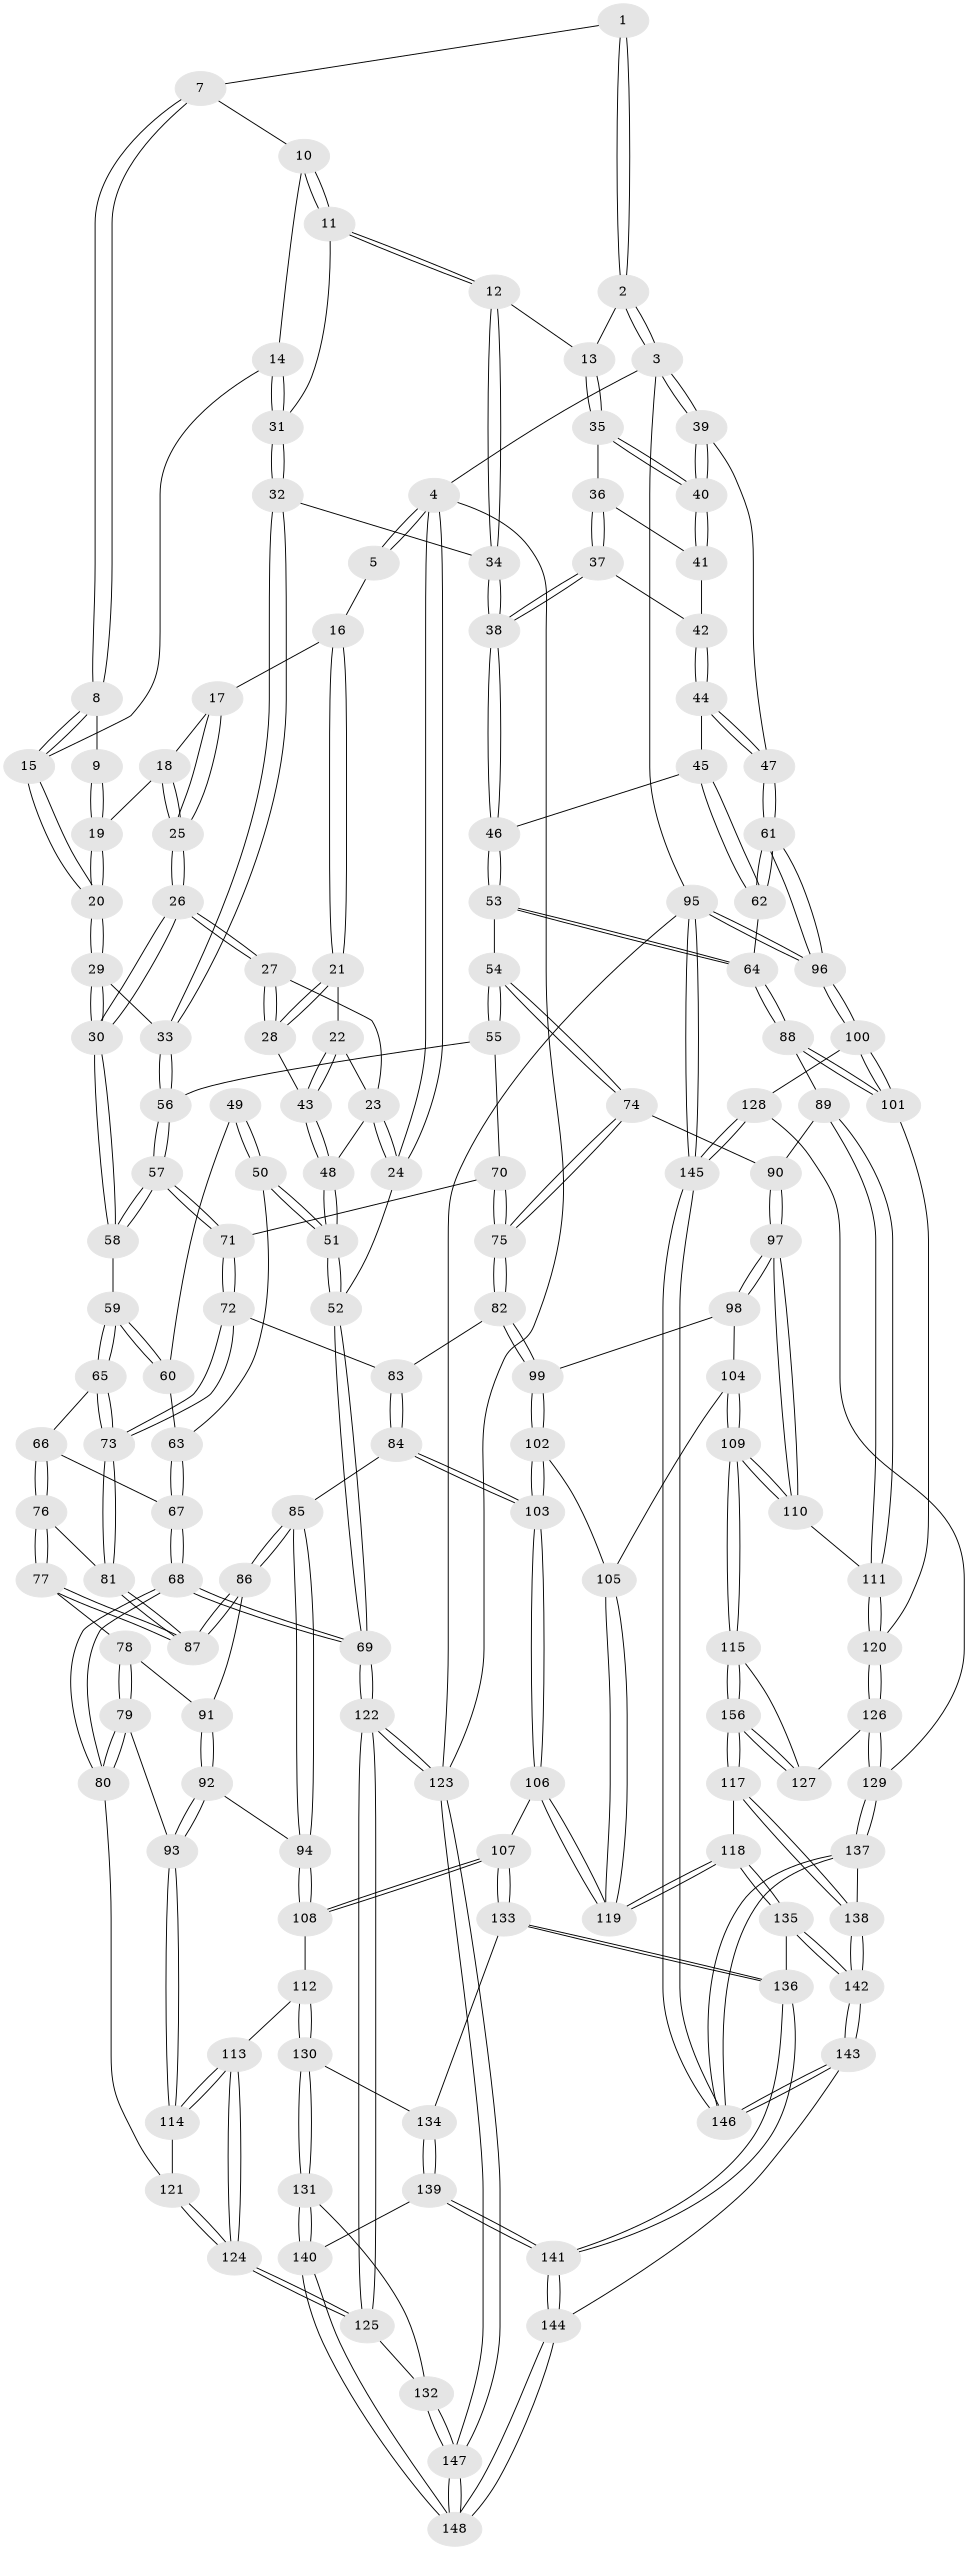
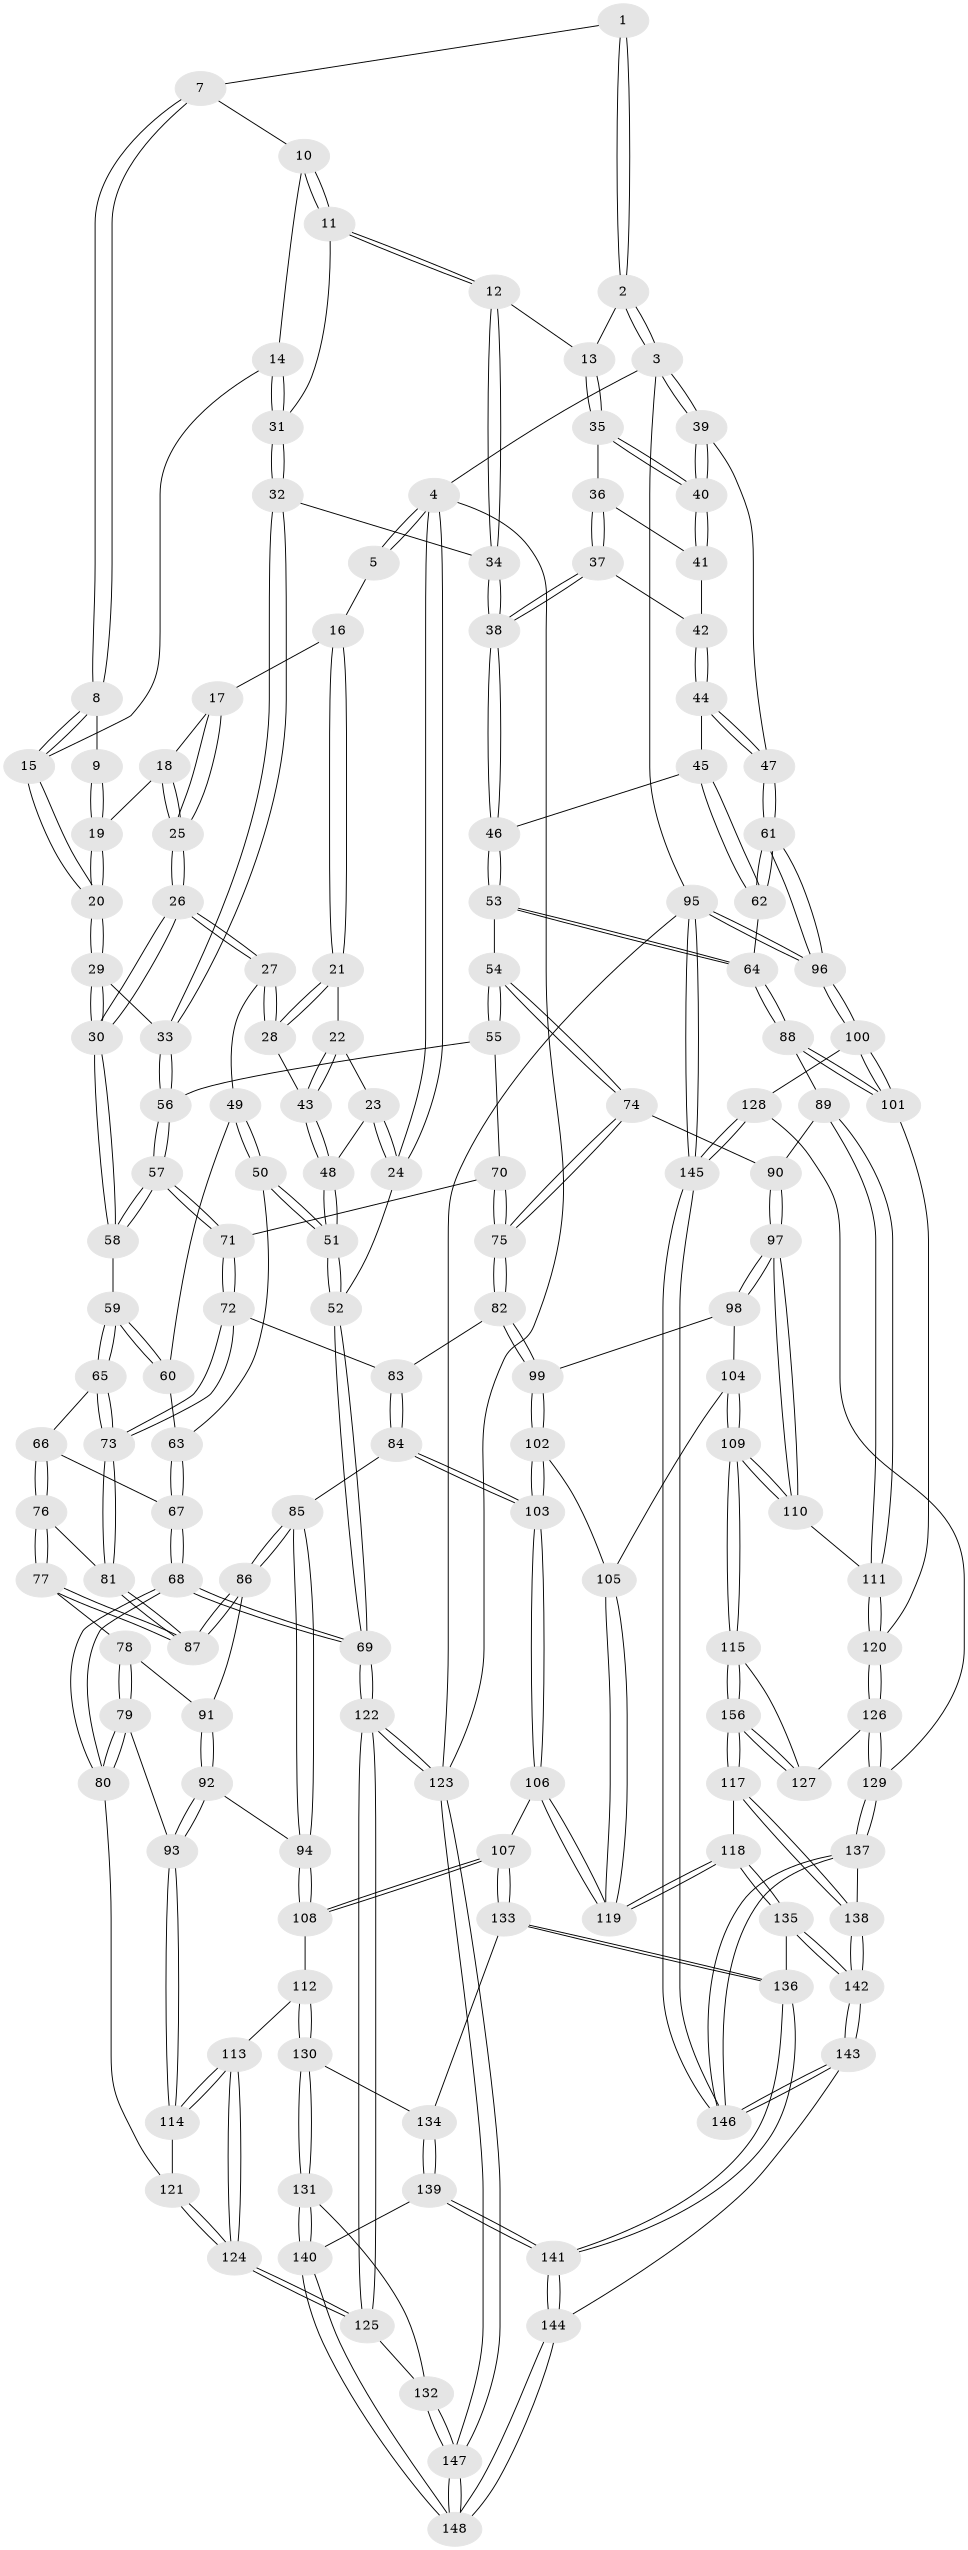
edge "27" -- "23": now "27" -- "49"
